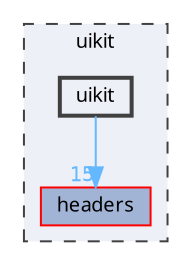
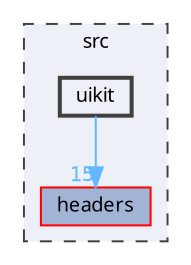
cluster "uikit": label "uikit" -> "src"
